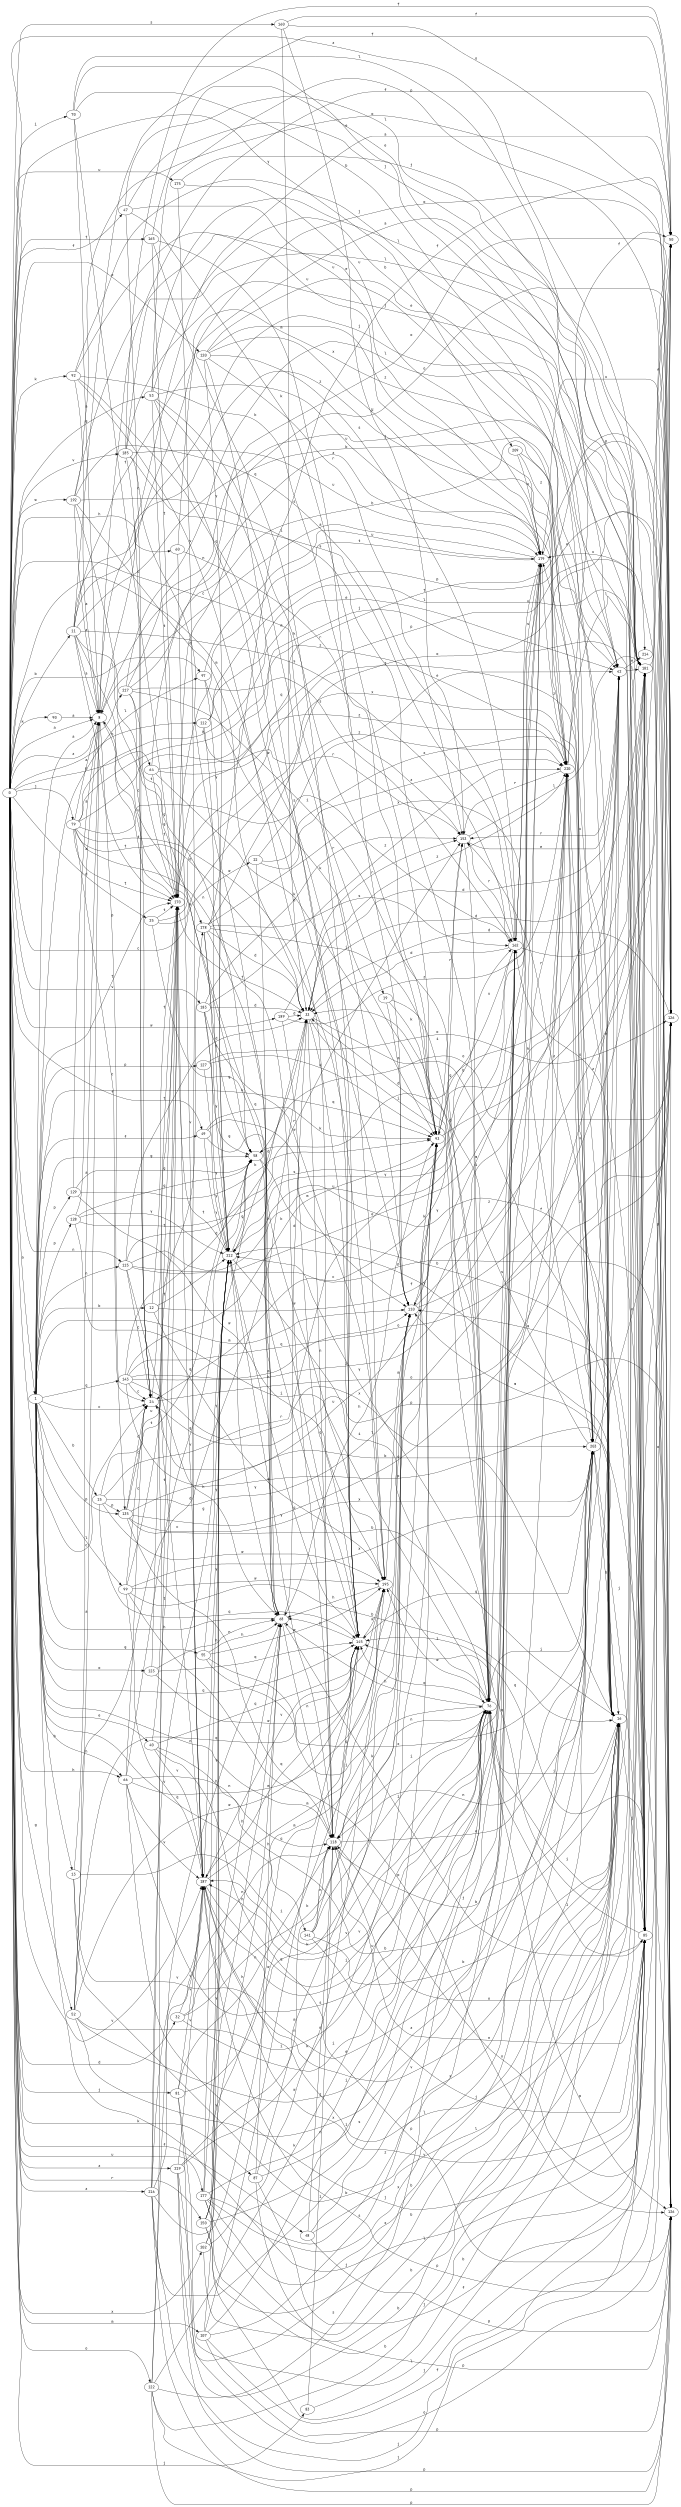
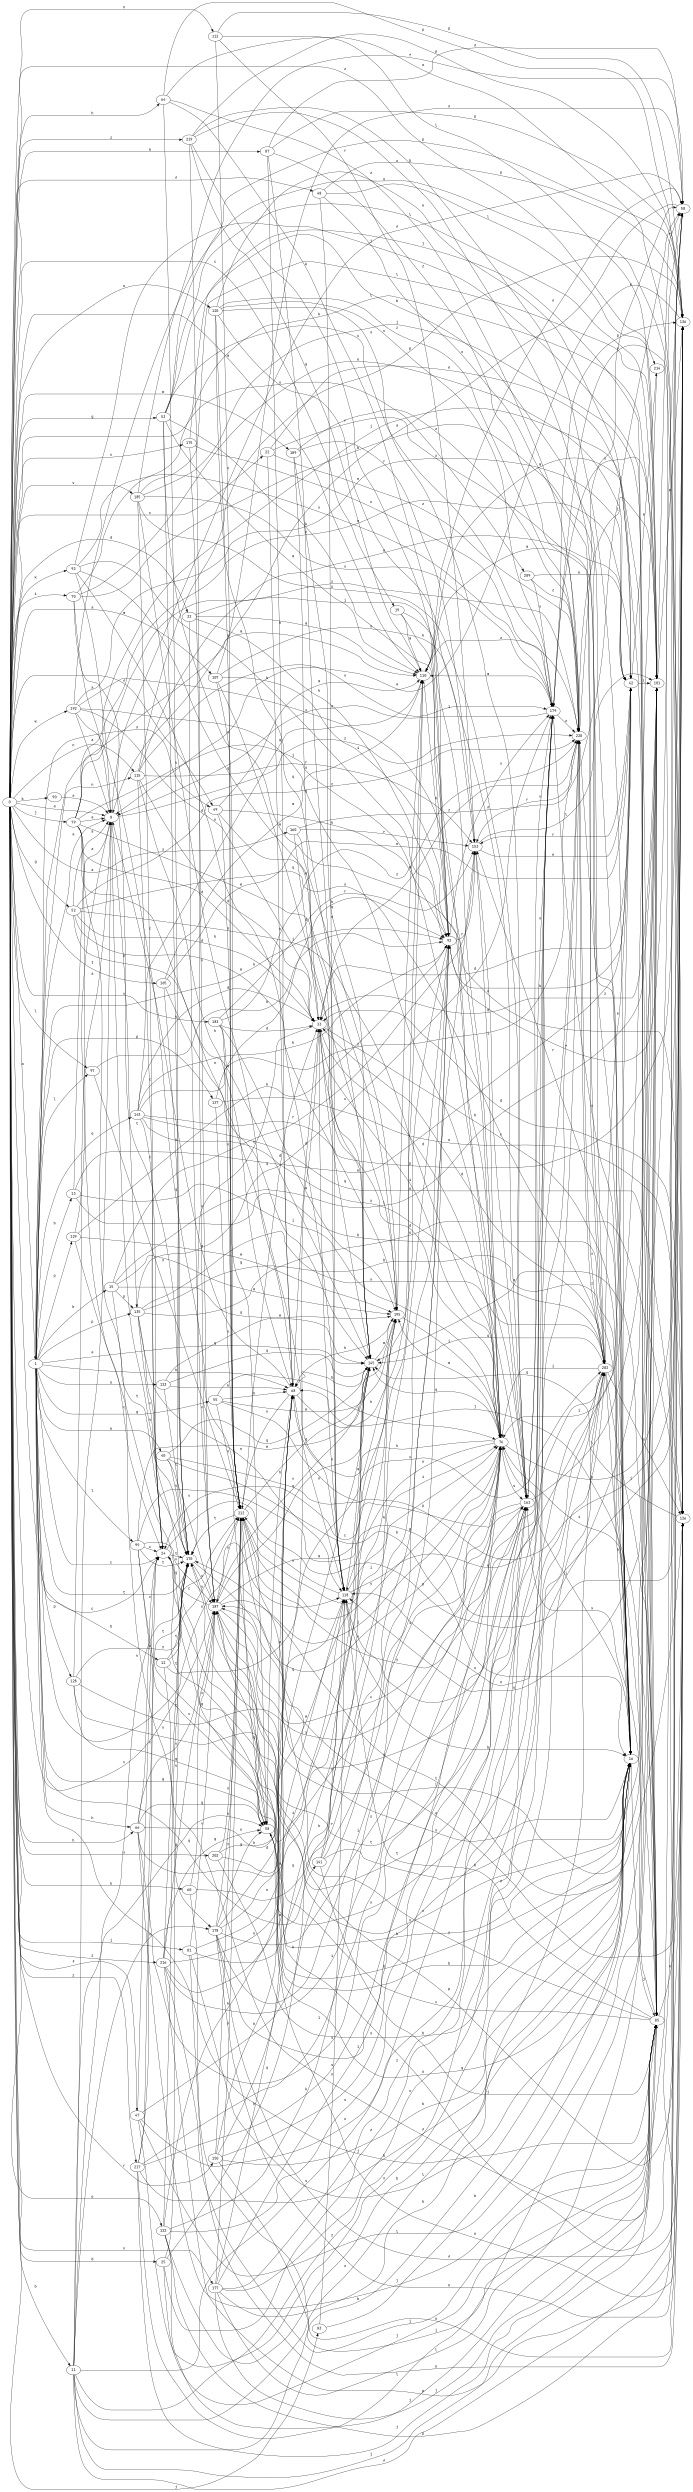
edge "97" -> "179": removed, label "u"
edge "107" -> "136": removed, label "p"
